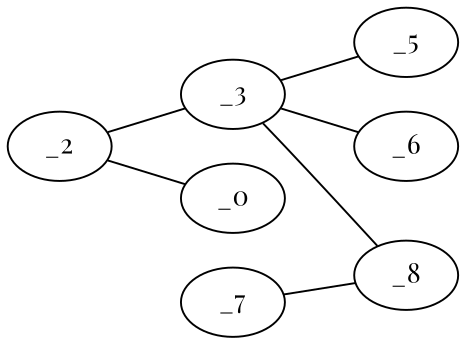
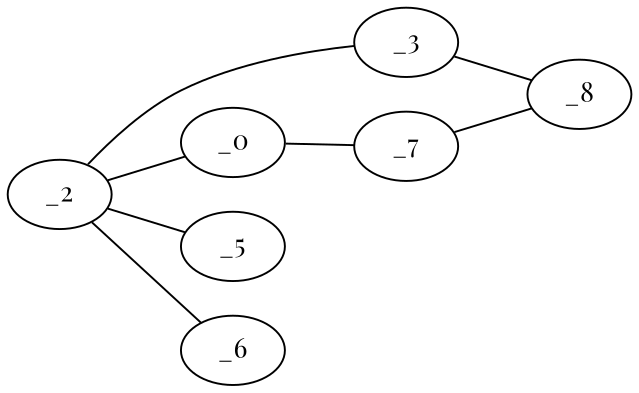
edge "_5" -- "_3": now "_5" -- "_2"
edge "_3" -- "_6": now "_2" -- "_6"
edge "_0" -- "_7": added
